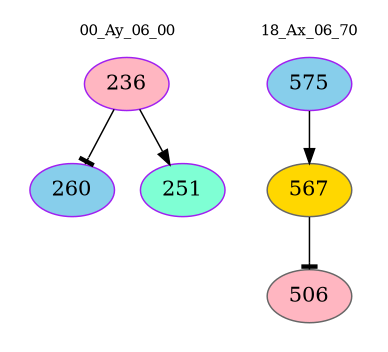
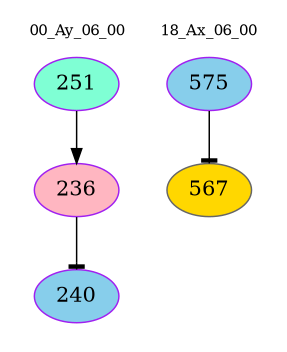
cluster "18_Ax_06_70": label "18_Ax_06_70" -> "18_Ax_06_00"
edge "236" -> "251": reversed
edge "575" -> "567": arrowhead normal -> tee
node "260": label "260" -> "240"
node "506": removed
